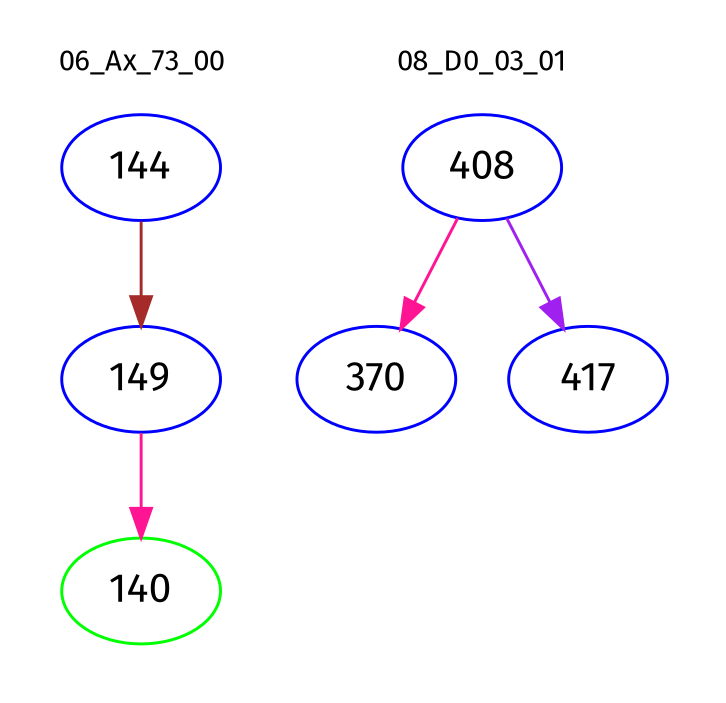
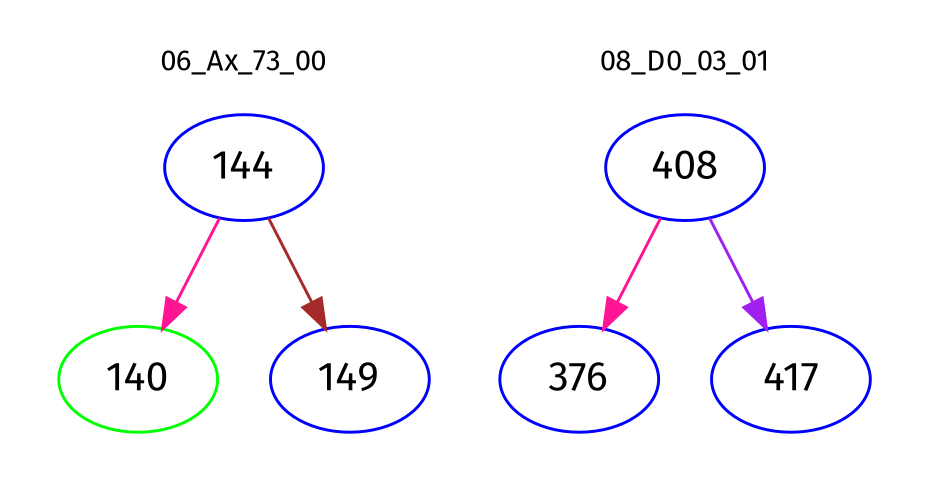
node "370": label "370" -> "376"
edge "149" -> "140": now "144" -> "140"
